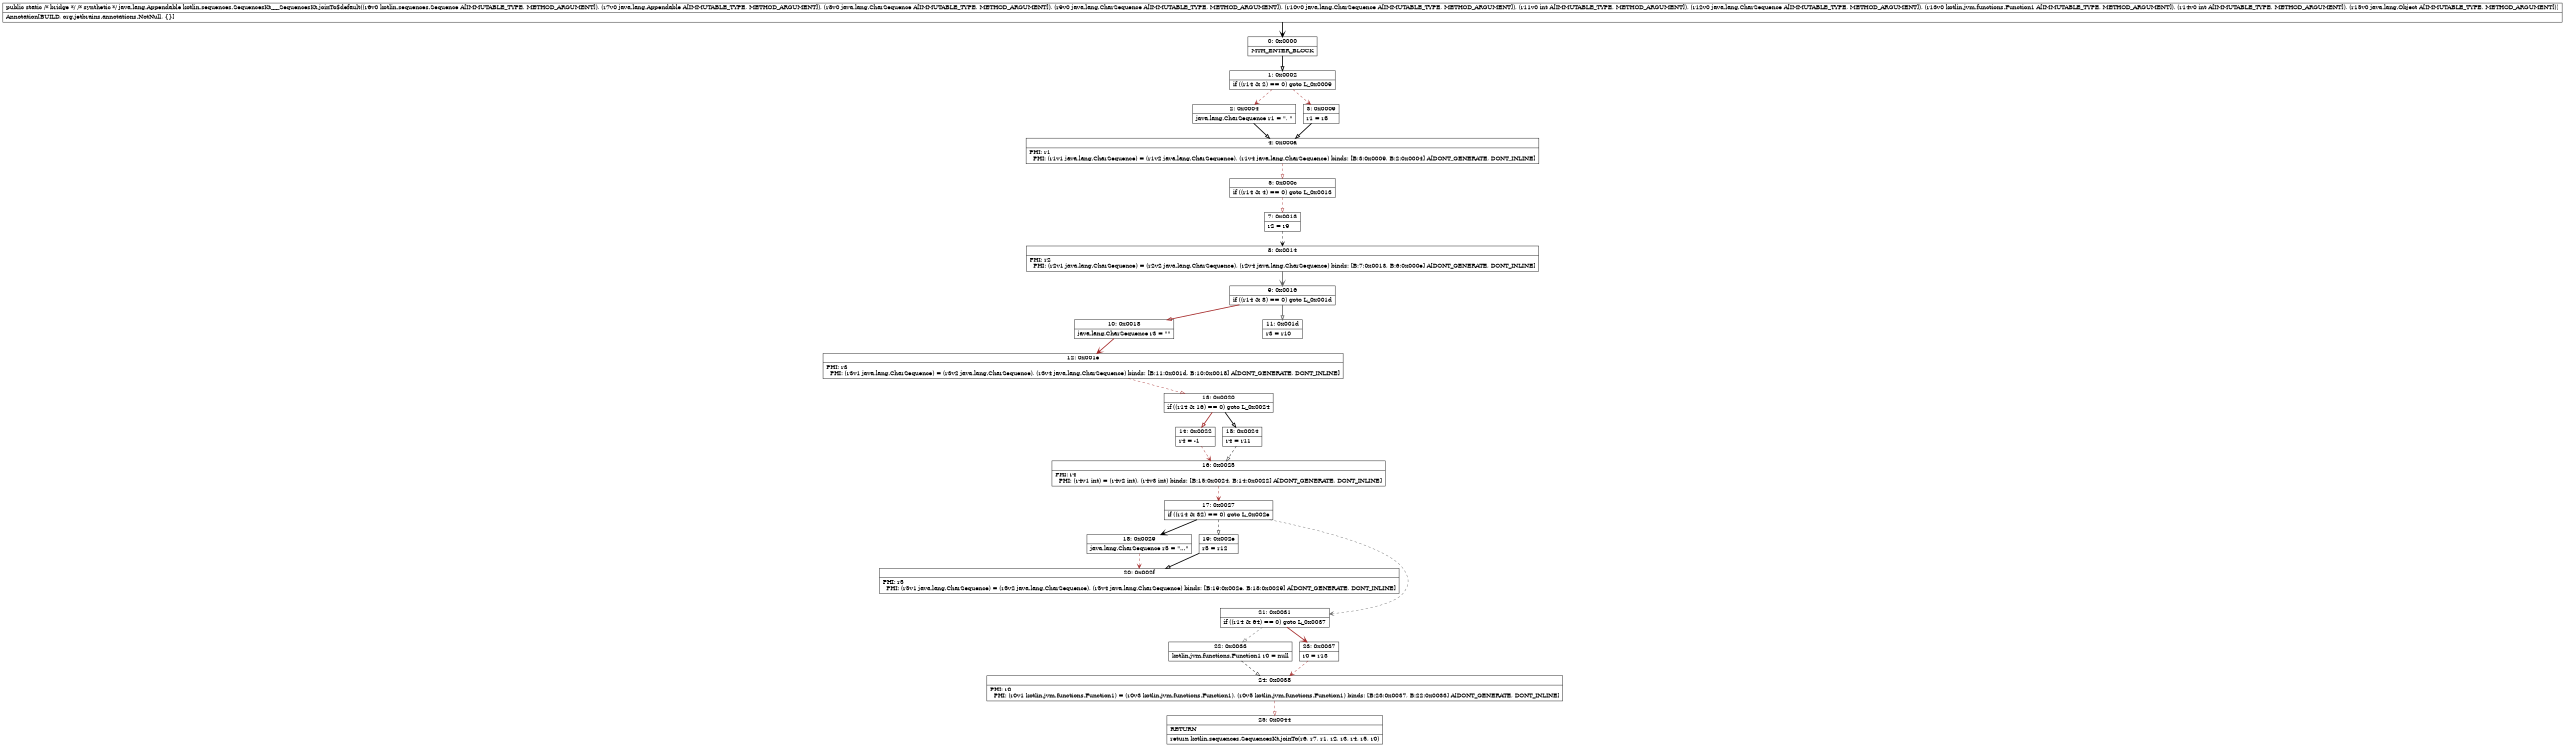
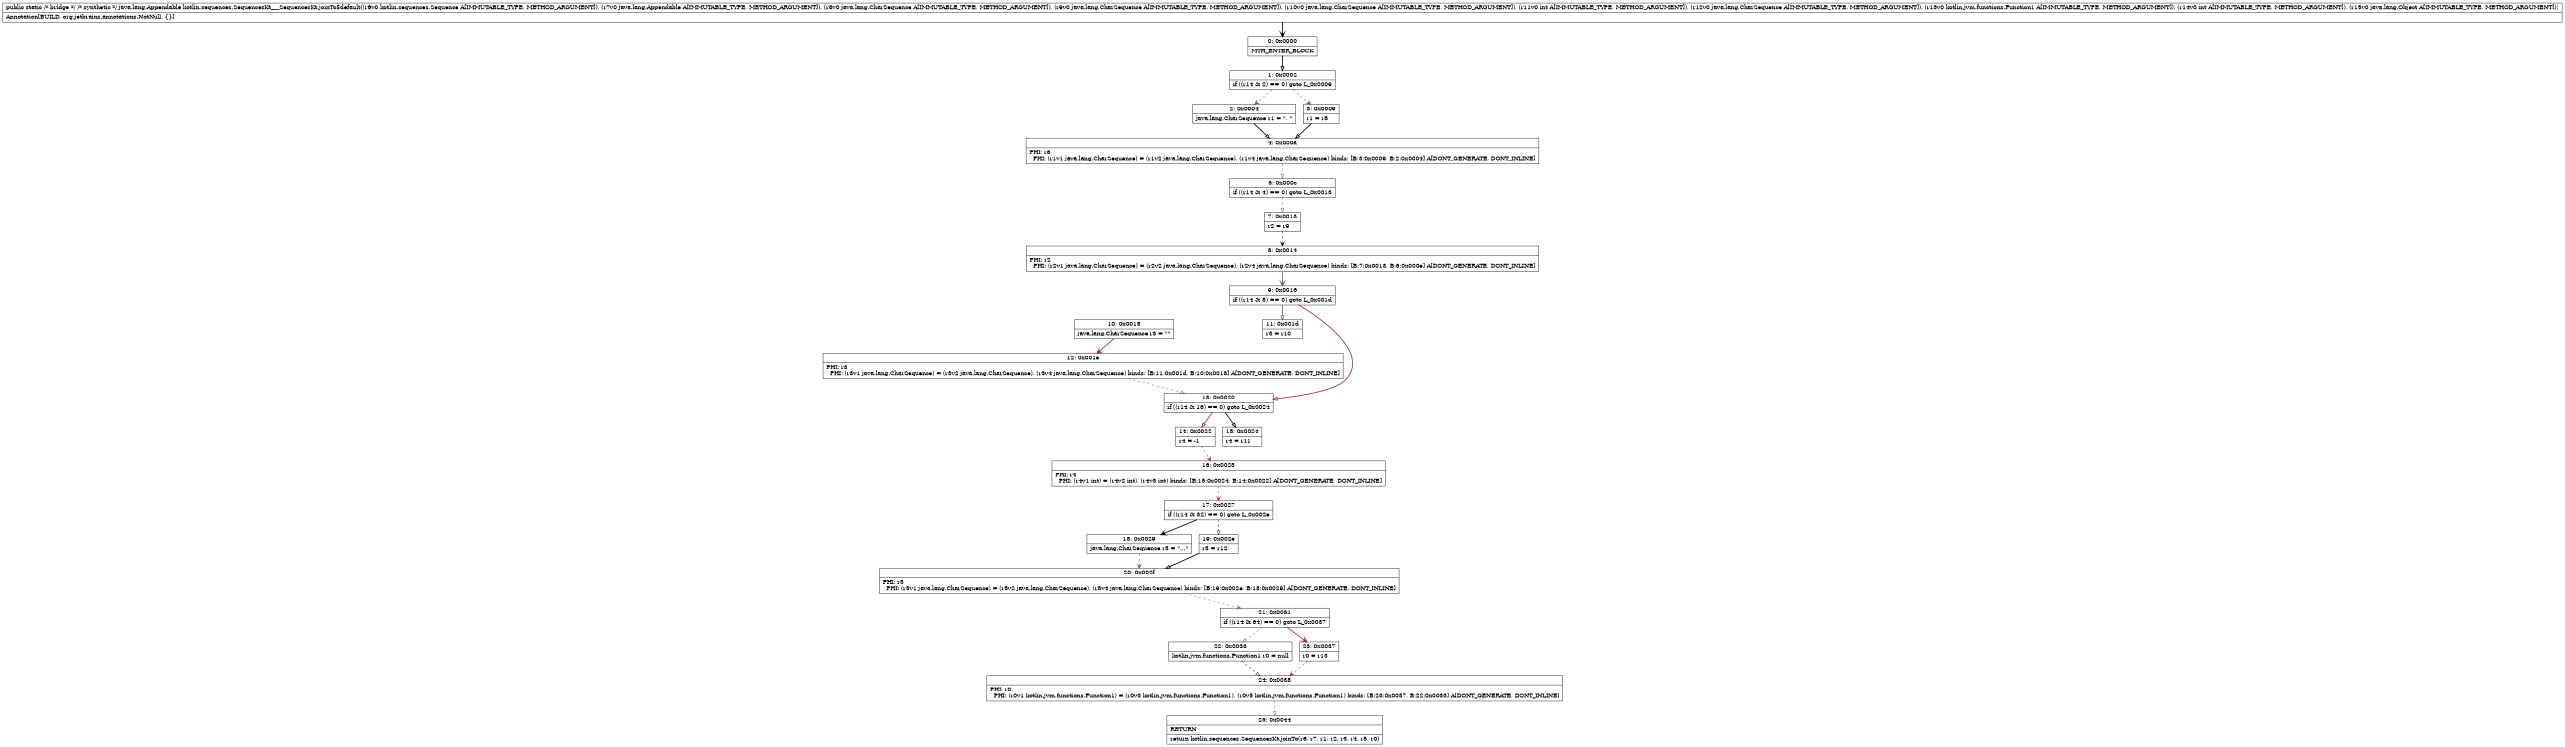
node "4: 0x000a": text "PHI: r1" -> "PHI: r6"
edge "9: 0x0016" -> "10: 0x0018": now "9: 0x0016" -> "13: 0x0020"
edge "15: 0x0024" -> "16: 0x0025": removed
edge "17: 0x0027" -> "21: 0x0031": now "20: 0x002f" -> "21: 0x0031"
